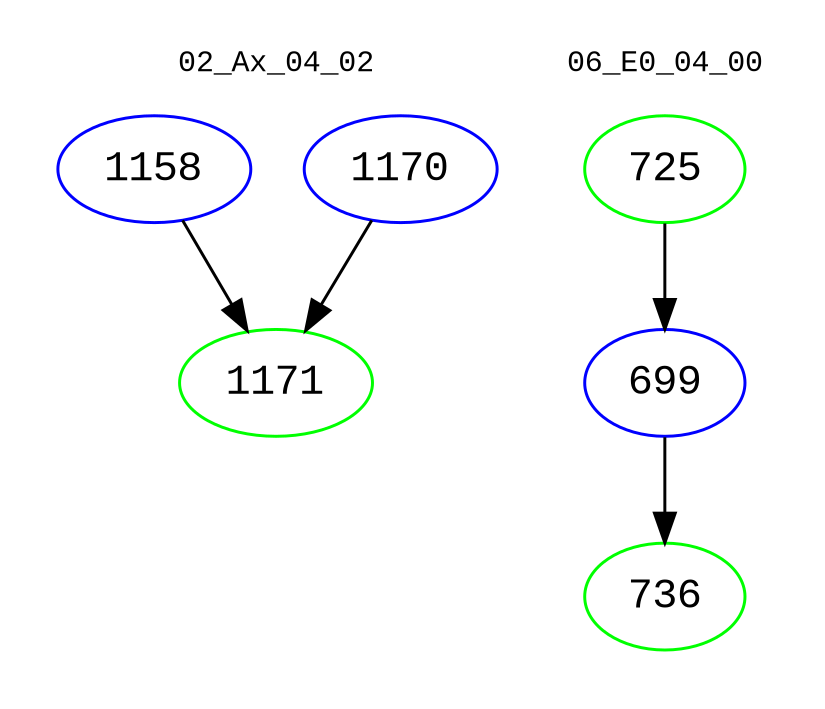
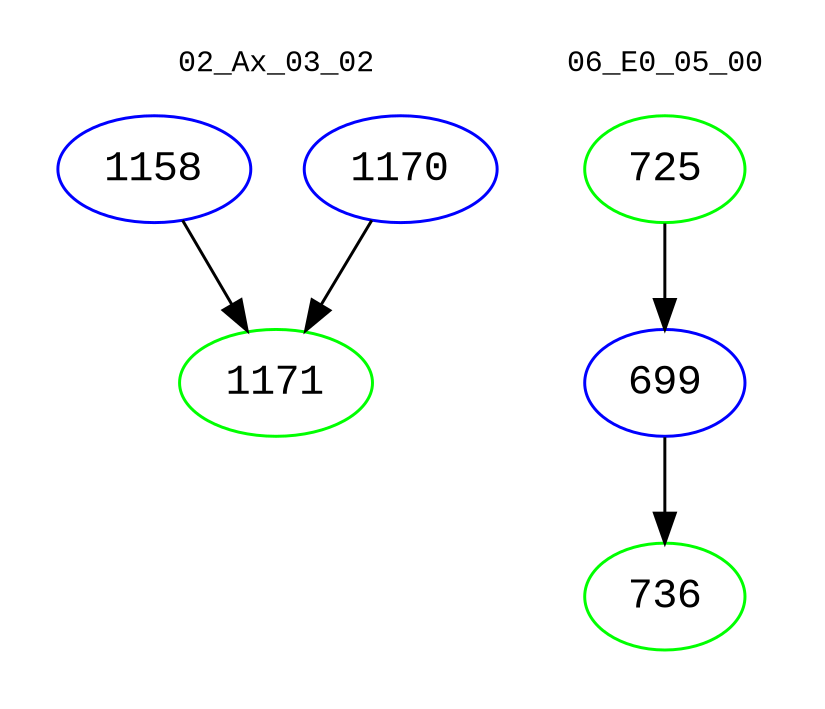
cluster "02_Ax_04_02": label "02_Ax_04_02" -> "02_Ax_03_02"
cluster "06_E0_04_00": label "06_E0_04_00" -> "06_E0_05_00"
